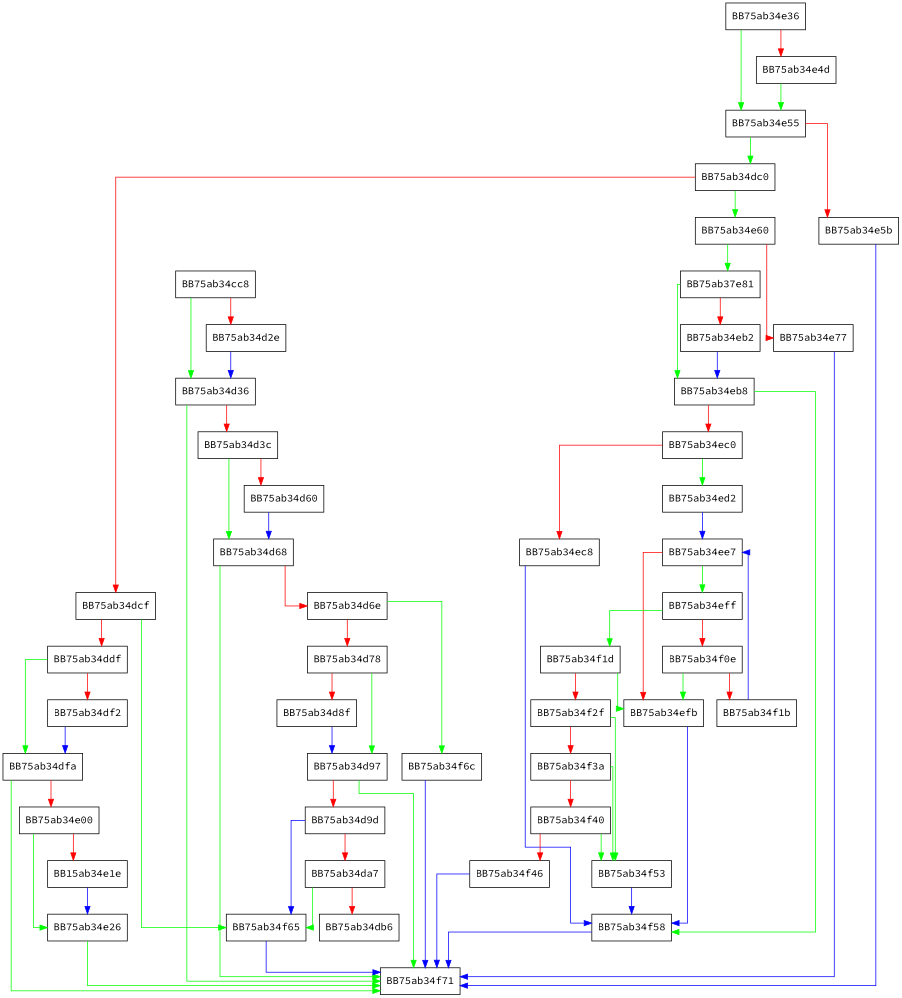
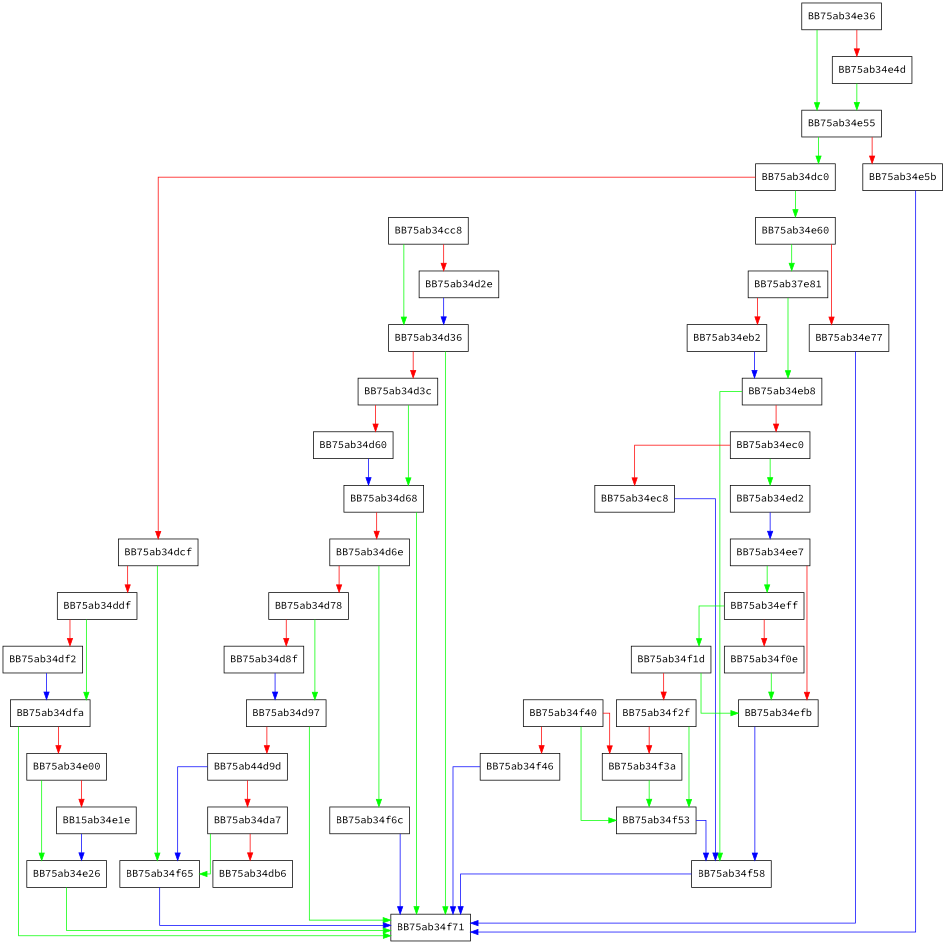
node "BB75ab34f1b": removed
edge "BB75ab34f3a" -> "BB75ab34f40": reversed
node "BB75ab34d9d": label "BB75ab34d9d" -> "BB75ab44d9d"
